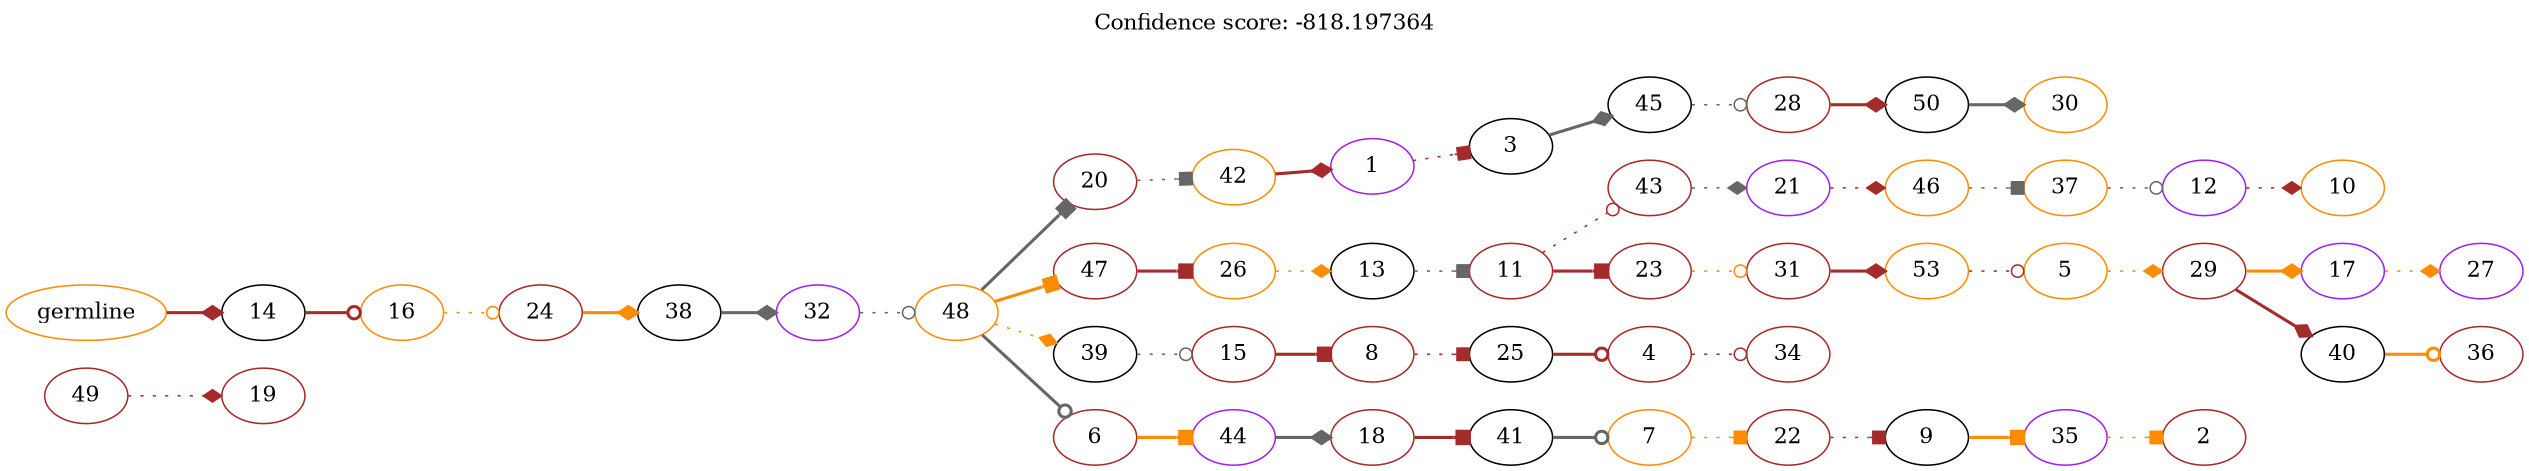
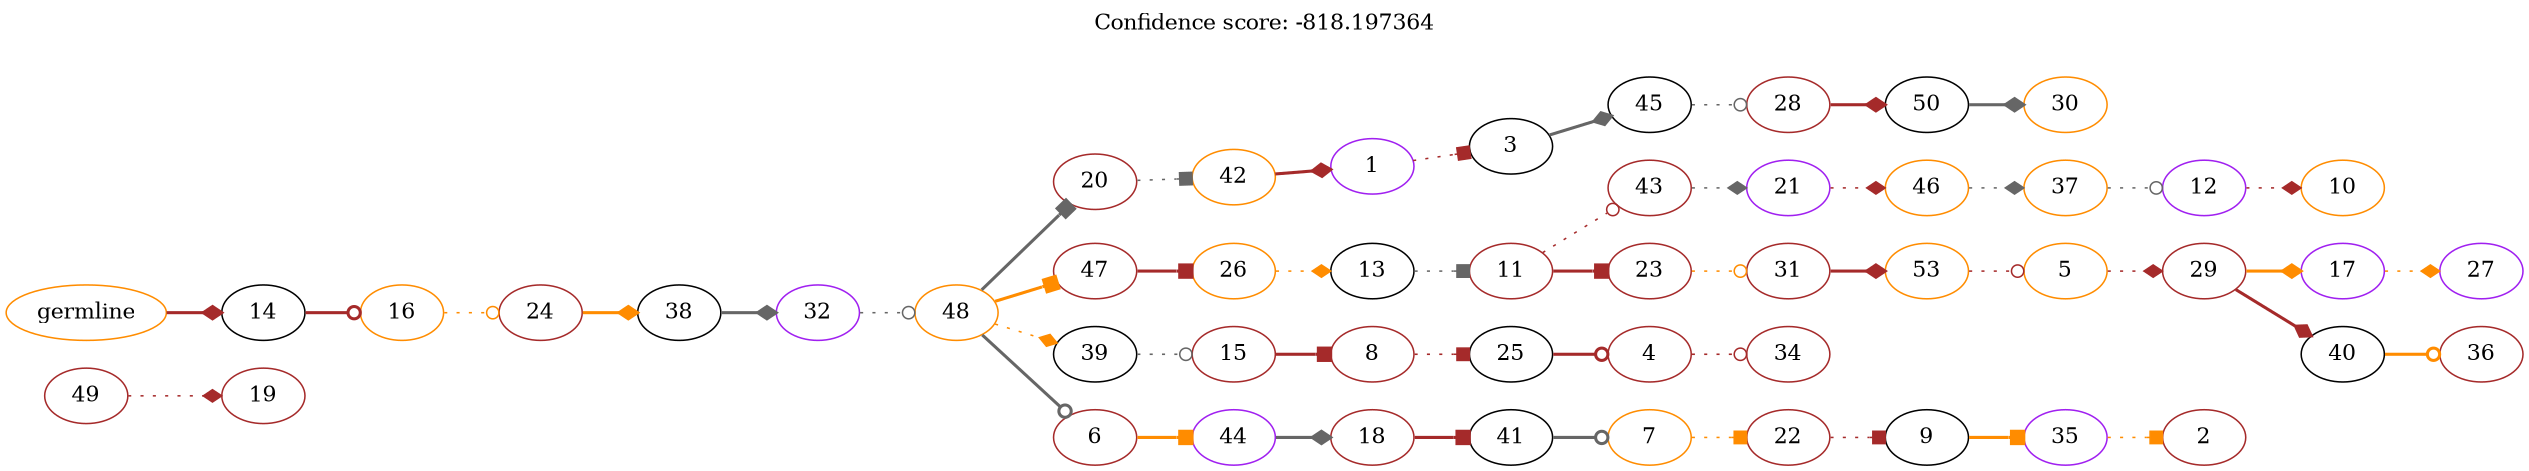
edge "46" -> "37": arrowhead box -> diamond
edge "5" -> "29": color darkorange -> brown
